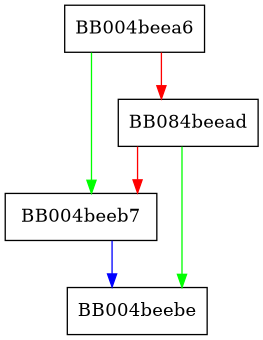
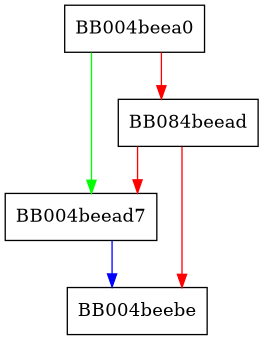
node "BB004beea6": label "BB004beea6" -> "BB004beea0"
edge "BB084beead" -> "BB004beebe": color green -> red
node "BB004beeb7": label "BB004beeb7" -> "BB004beead7"
